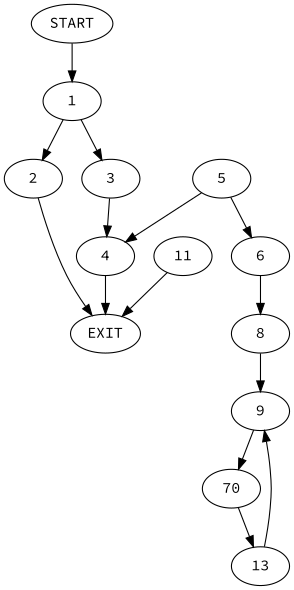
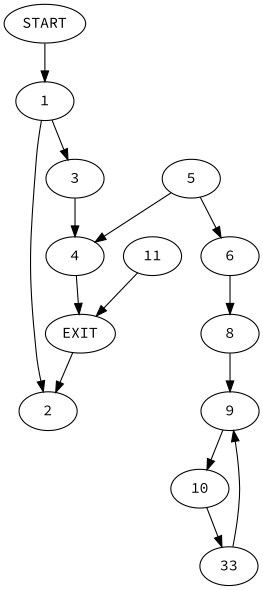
edge "2" -> "EXIT": reversed
node "70": label "70" -> "10"
node "13": label "13" -> "33"
